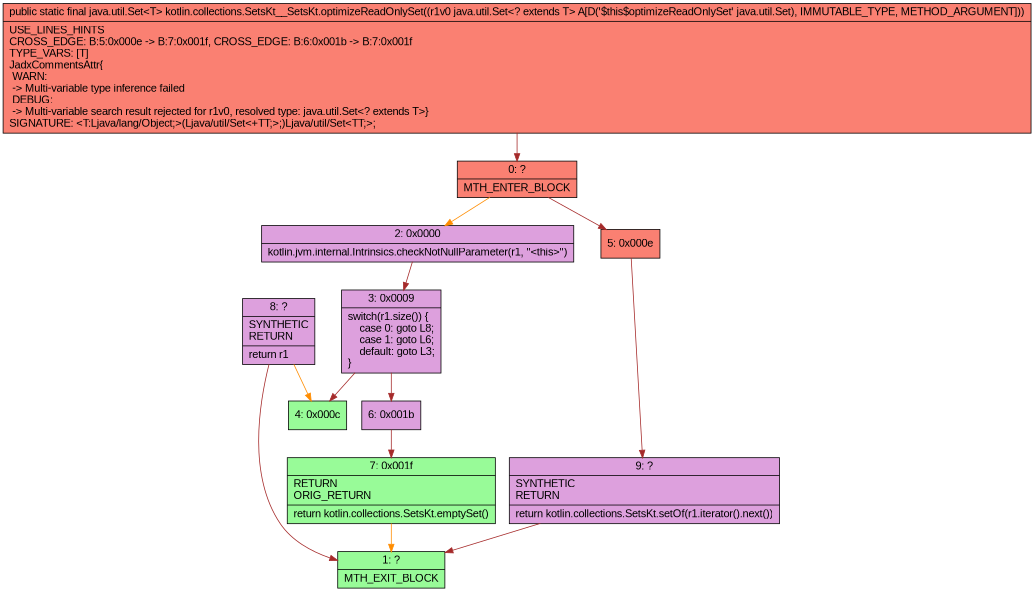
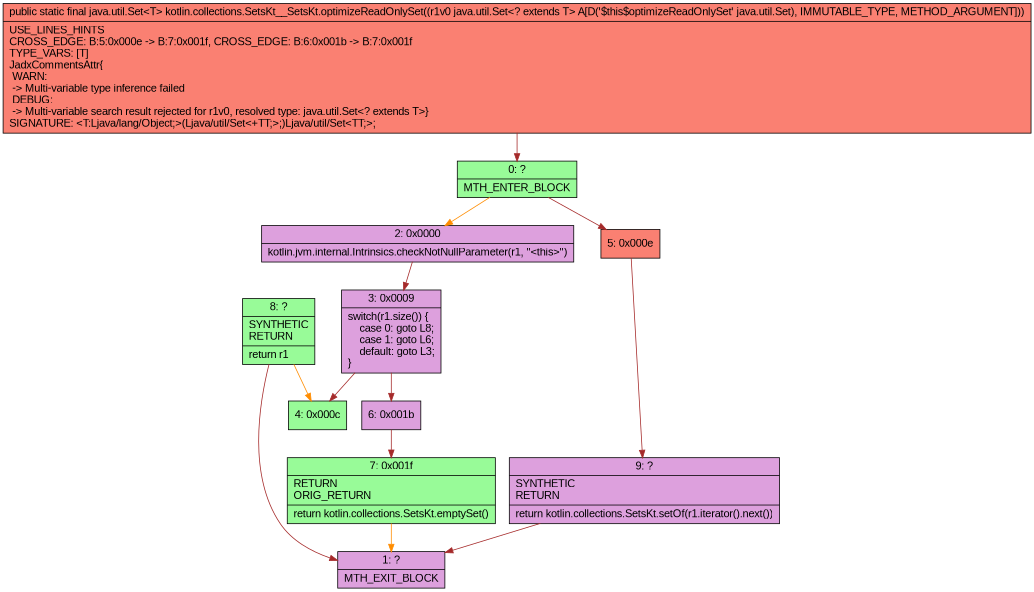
node "0: ?": fillcolor salmon -> palegreen
node "8: ?": fillcolor plum -> palegreen
node "1: ?": fillcolor palegreen -> plum
